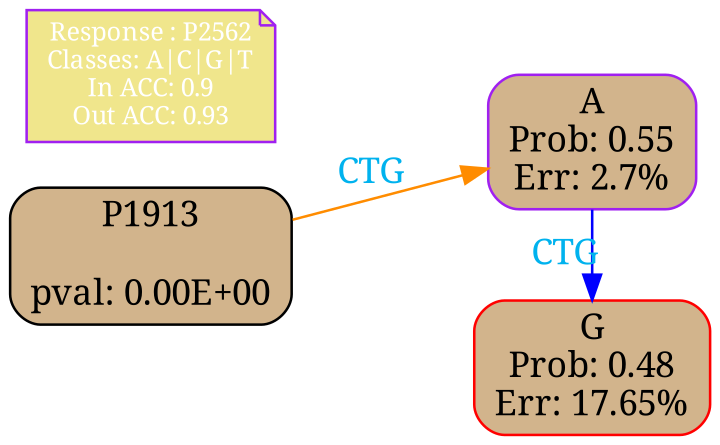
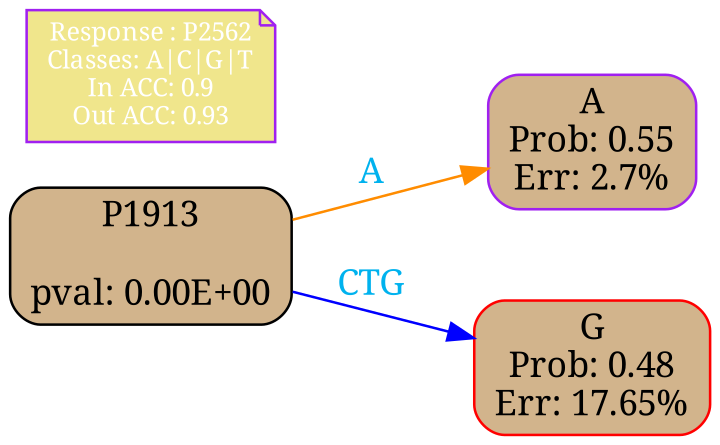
edge "P1913 pval: 0.00E+00" -> "A Prob: 0.55 Err: 2.7%": label "CTG" -> "A"
edge "A Prob: 0.55 Err: 2.7%" -> "G Prob: 0.48 Err: 17.65%": now "P1913 pval: 0.00E+00" -> "G Prob: 0.48 Err: 17.65%"
